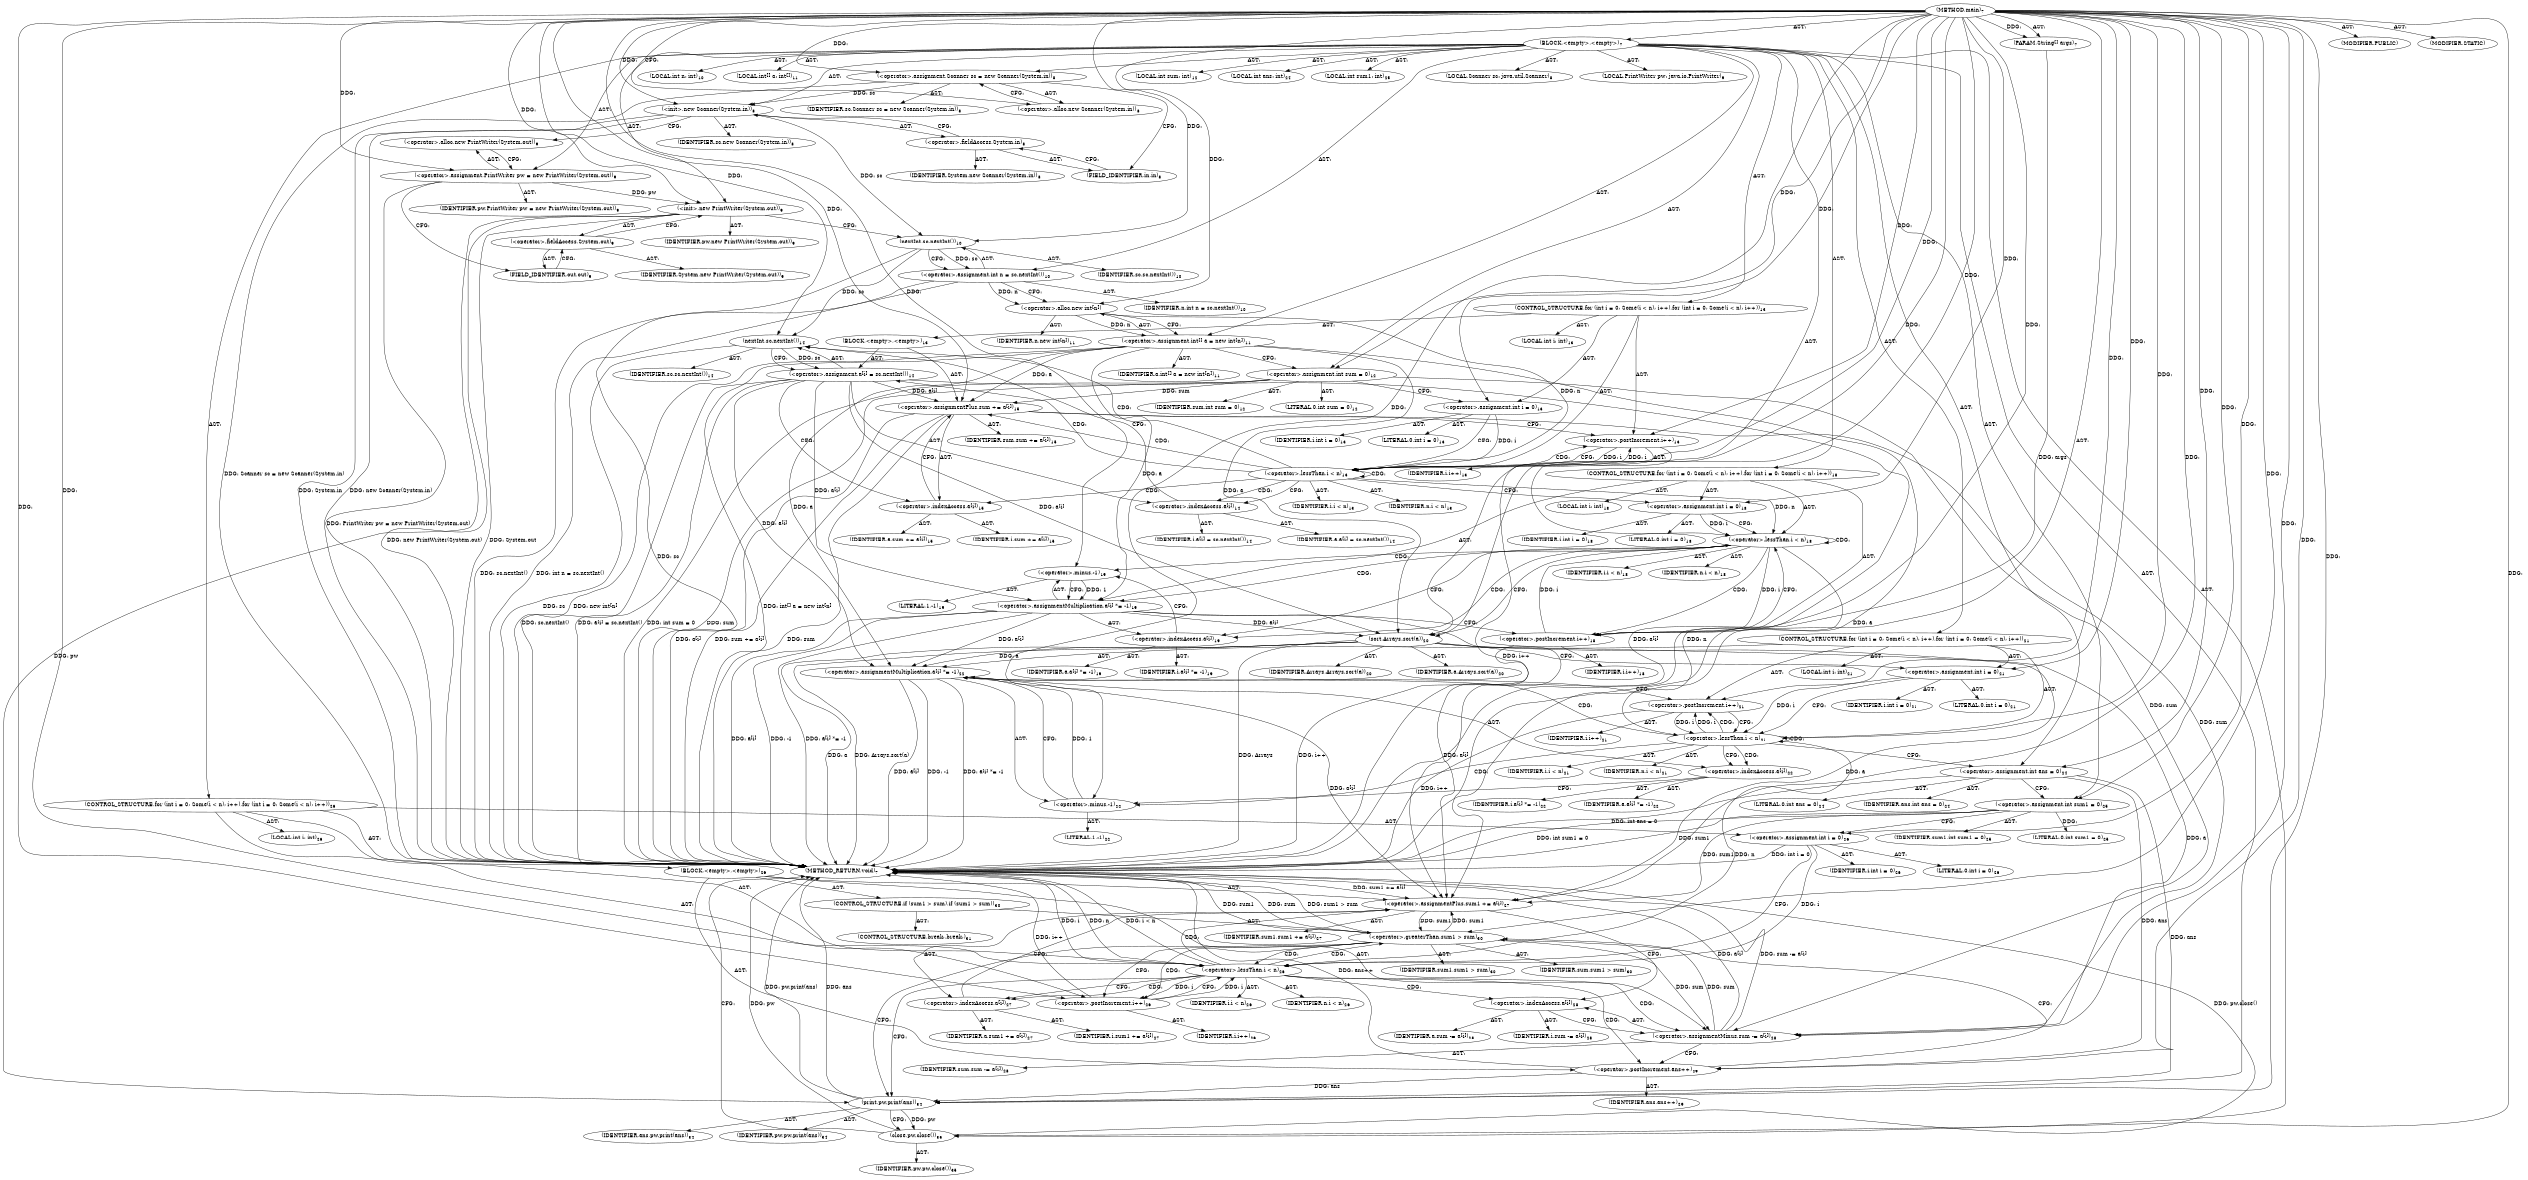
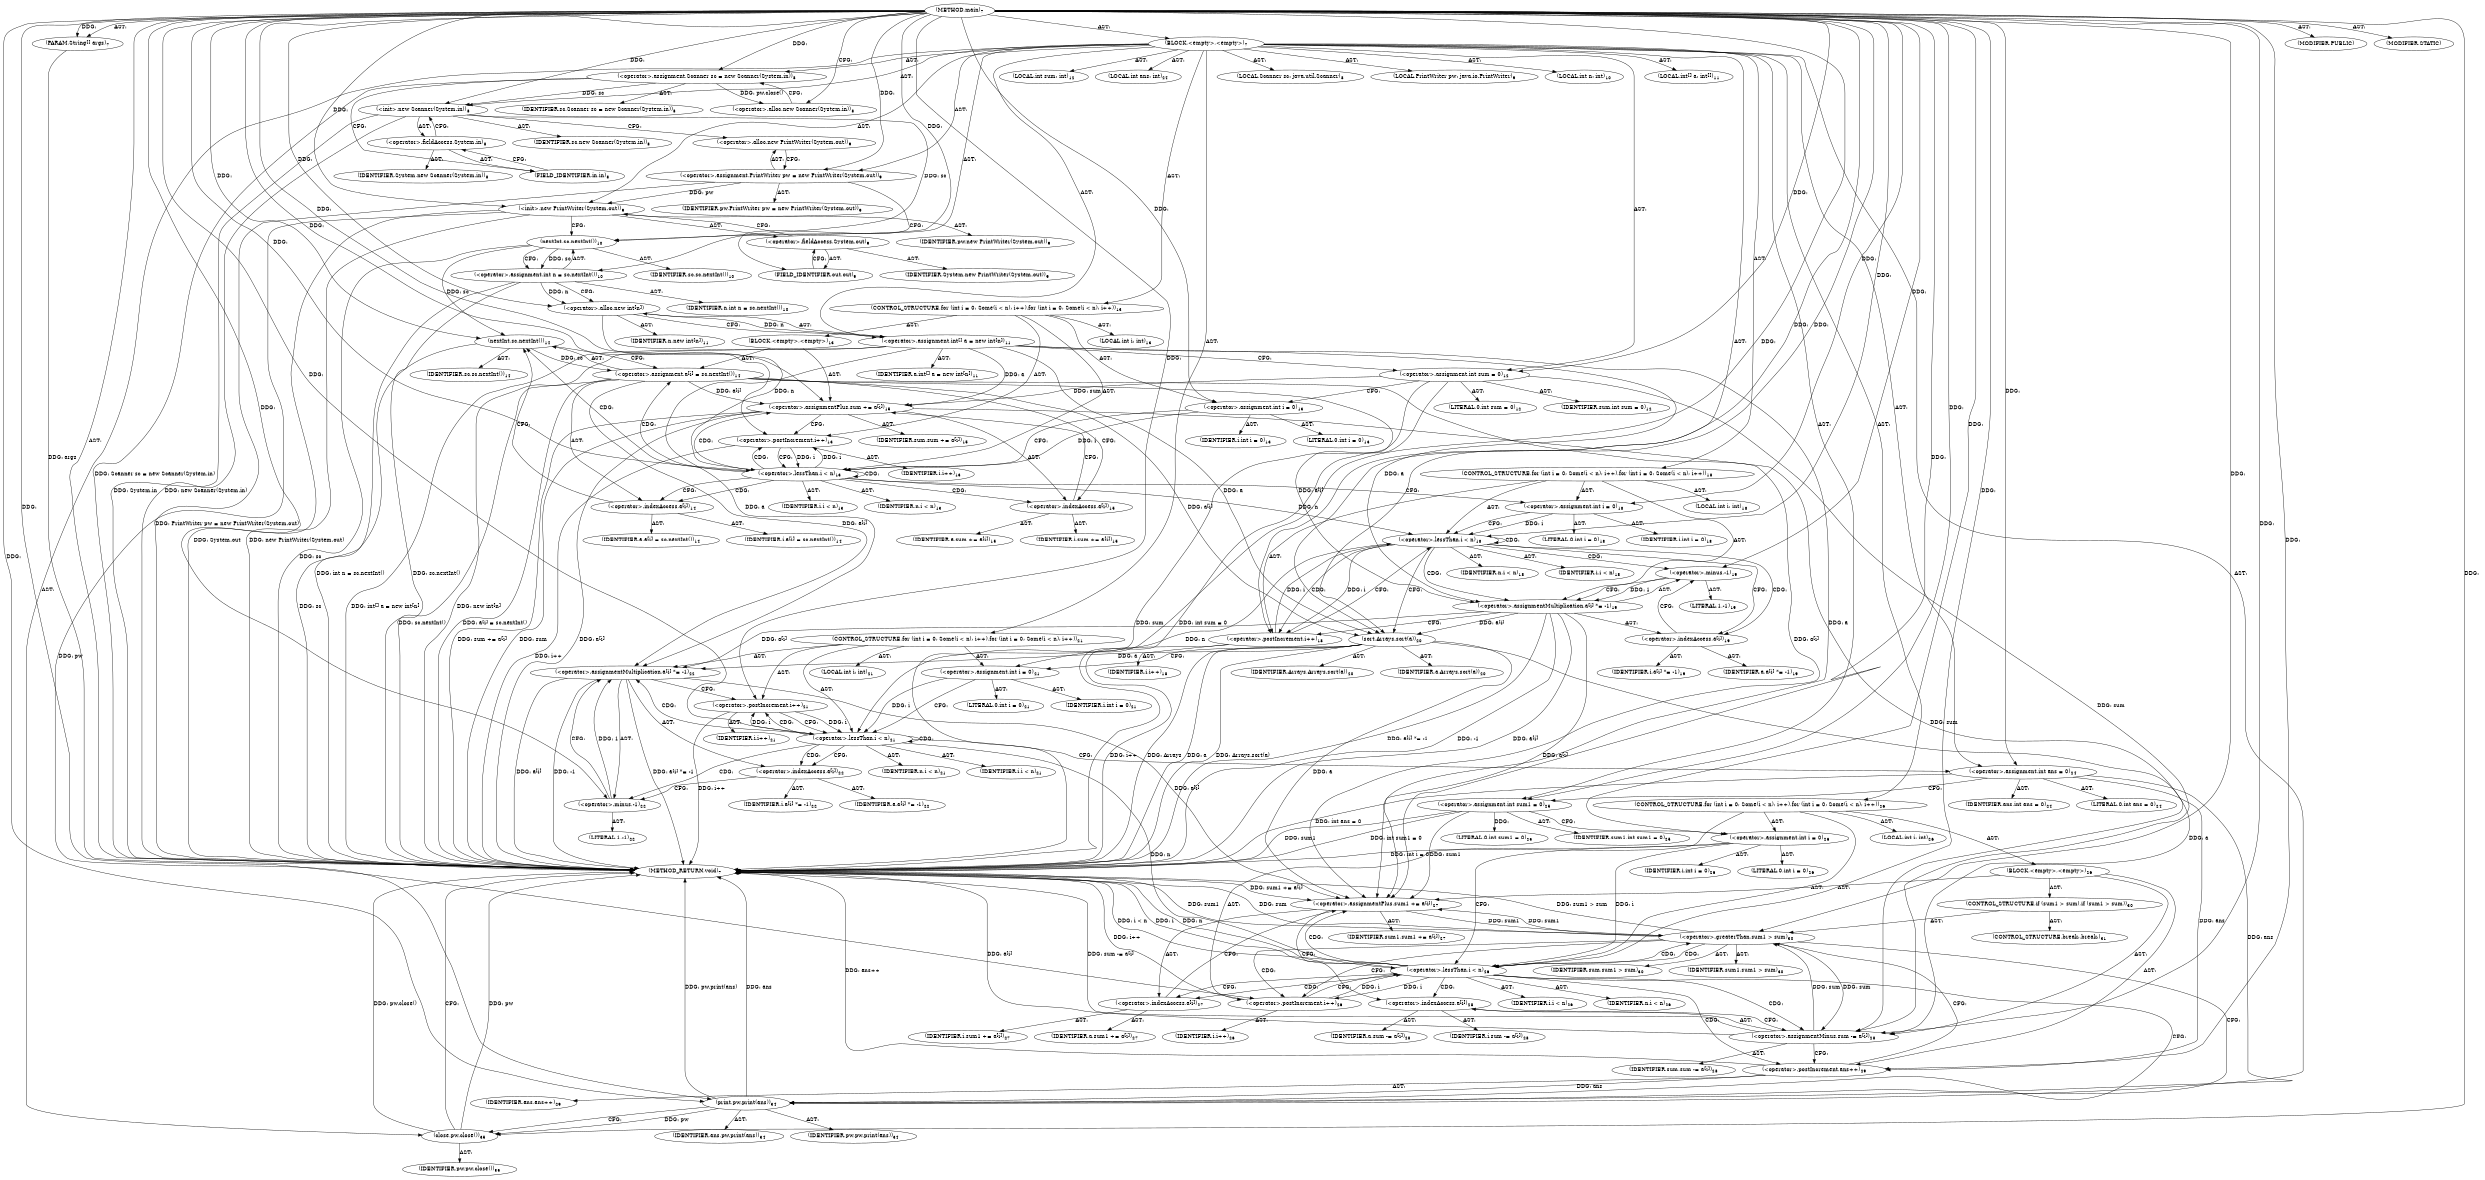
node "(LOCAL,int sum1: int)": removed
edge "(<operator>.assignment,Scanner sc = new Scanner(System.in))" -> "(<operator>.alloc,new Scanner(System.in))": label "AST: " -> "DDG: pw.close()"
